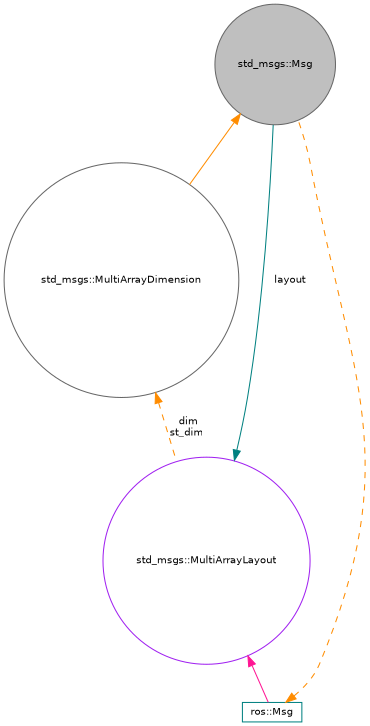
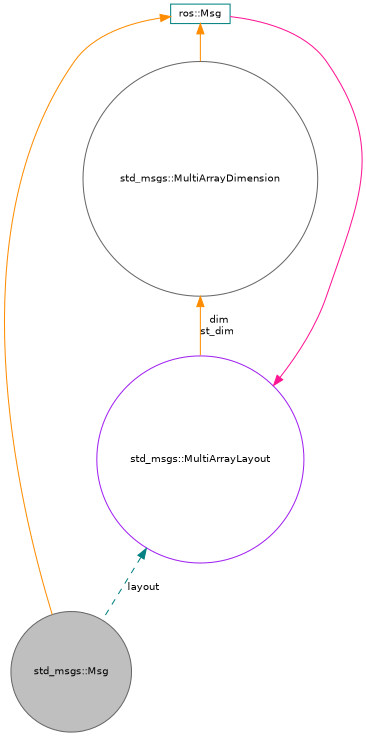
edge "std_msgs::MultiArrayDimension" -> "std_msgs::Msg": now "std_msgs::MultiArrayDimension" -> "ros::Msg"
edge "std_msgs::Msg" -> "std_msgs::MultiArrayLayout": style solid -> dashed
edge "std_msgs::Msg" -> "ros::Msg": style dashed -> solid
edge "std_msgs::MultiArrayLayout" -> "std_msgs::MultiArrayDimension": style dashed -> solid
